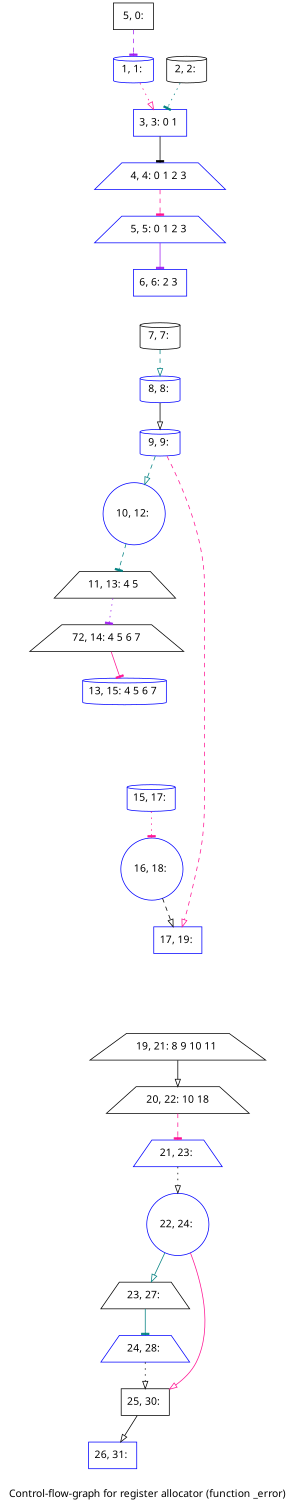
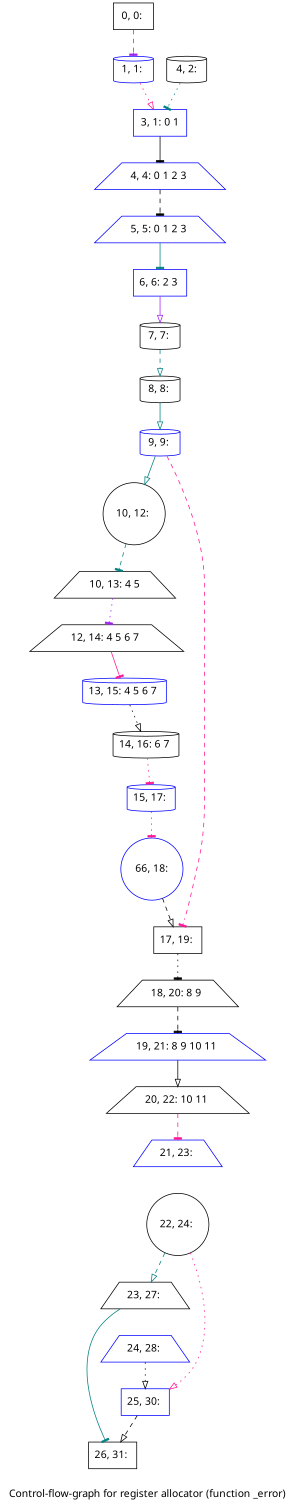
node "5, 0:": label "5, 0:" -> "0, 0:"
node "2, 2:": label "2, 2:" -> "4, 2:"
node "3, 3: 0 1": label "3, 3: 0 1" -> "3, 1: 0 1"
edge "4, 4: 0 1 2 3" -> "5, 5: 0 1 2 3": color deeppink -> black
edge "5, 5: 0 1 2 3" -> "6, 6: 2 3": color purple -> teal
edge "6, 6: 2 3" -> "7, 7:": added
node "8, 8:": color blue -> black
edge "8, 8:" -> "9, 9:": color black -> teal
edge "9, 9:" -> "10, 12:": style dashed -> solid
node "10, 12:": color blue -> black
node "11, 13: 4 5": label "11, 13: 4 5" -> "10, 13: 4 5"
node "72, 14: 4 5 6 7": label "72, 14: 4 5 6 7" -> "12, 14: 4 5 6 7"
edge "9, 9:" -> "17, 19:": arrowhead onormal -> tee
node "14, 16: 6 7": added
node "16, 18:": label "16, 18:" -> "66, 18:"
node "17, 19:": color blue -> black
node "18, 20: 8 9": added
node "19, 21: 8 9 10 11": color black -> blue
node "20, 22: 10 18": label "20, 22: 10 18" -> "20, 22: 10 11"
edge "21, 23:" -> "22, 24:": removed
node "22, 24:": color blue -> black
edge "22, 24:" -> "23, 27:": style solid -> dashed
edge "23, 27:" -> "24, 28:": now "23, 27:" -> "26, 31:"
edge "22, 24:" -> "25, 30:": style solid -> dotted
node "25, 30:": color black -> blue
edge "25, 30:" -> "26, 31:": style solid -> dashed
node "26, 31:": color blue -> black
